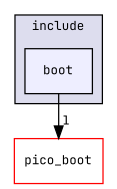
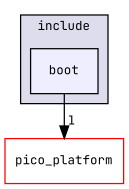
node "pico_boot": label "pico_boot" -> "pico_platform"
